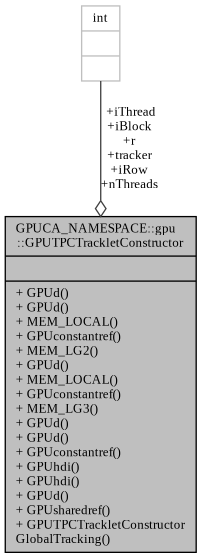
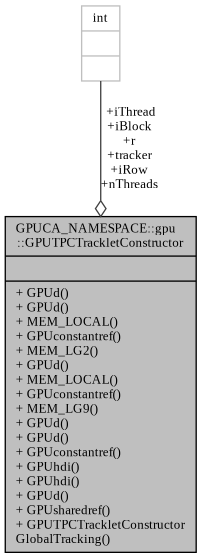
node "GPUCA_NAMESPACE::gpu": text "+ MEM_LG3()" -> "+ MEM_LG9()"
